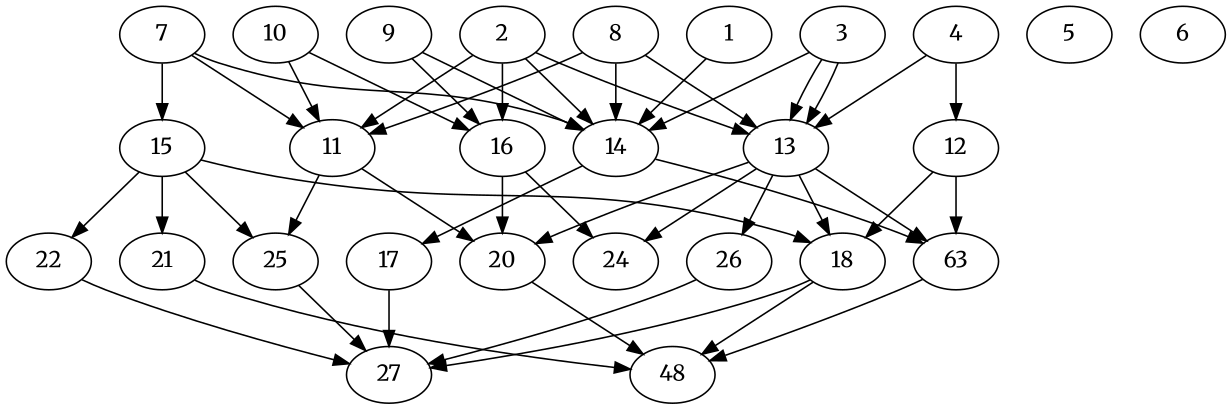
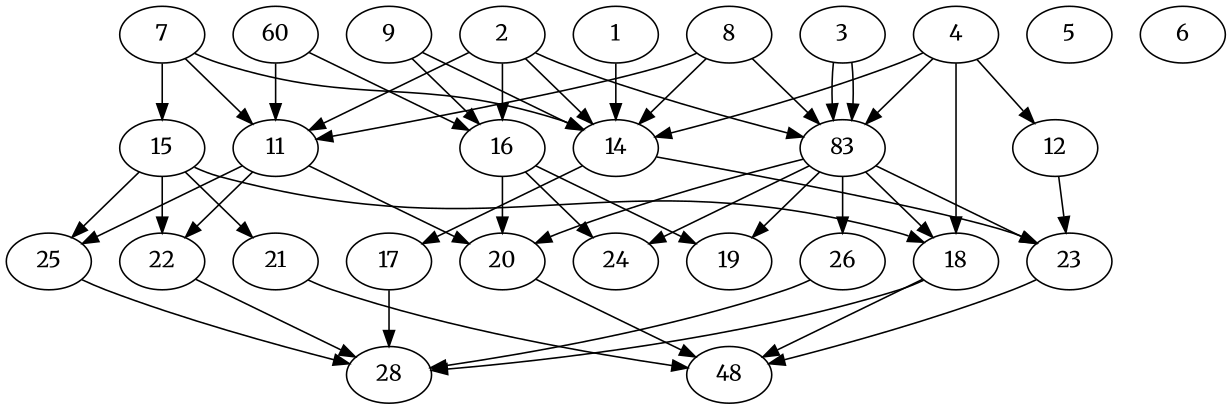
node "10": label "10" -> "60"
edge "3" -> "14": now "4" -> "14"
node "13": label "13" -> "83"
edge "11" -> "22": added
edge "12" -> "18": now "4" -> "18"
node "19": added
node "63": label "63" -> "23"
node "27": label "27" -> "28"
